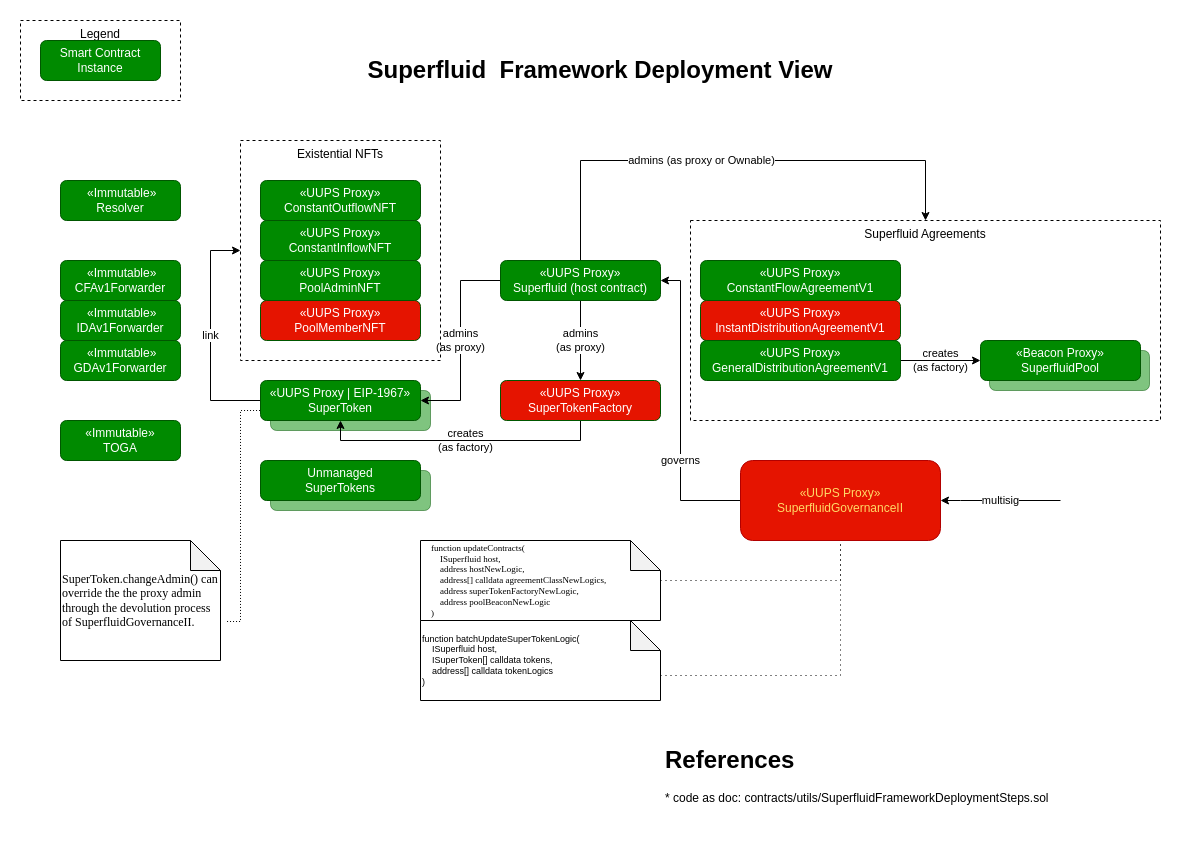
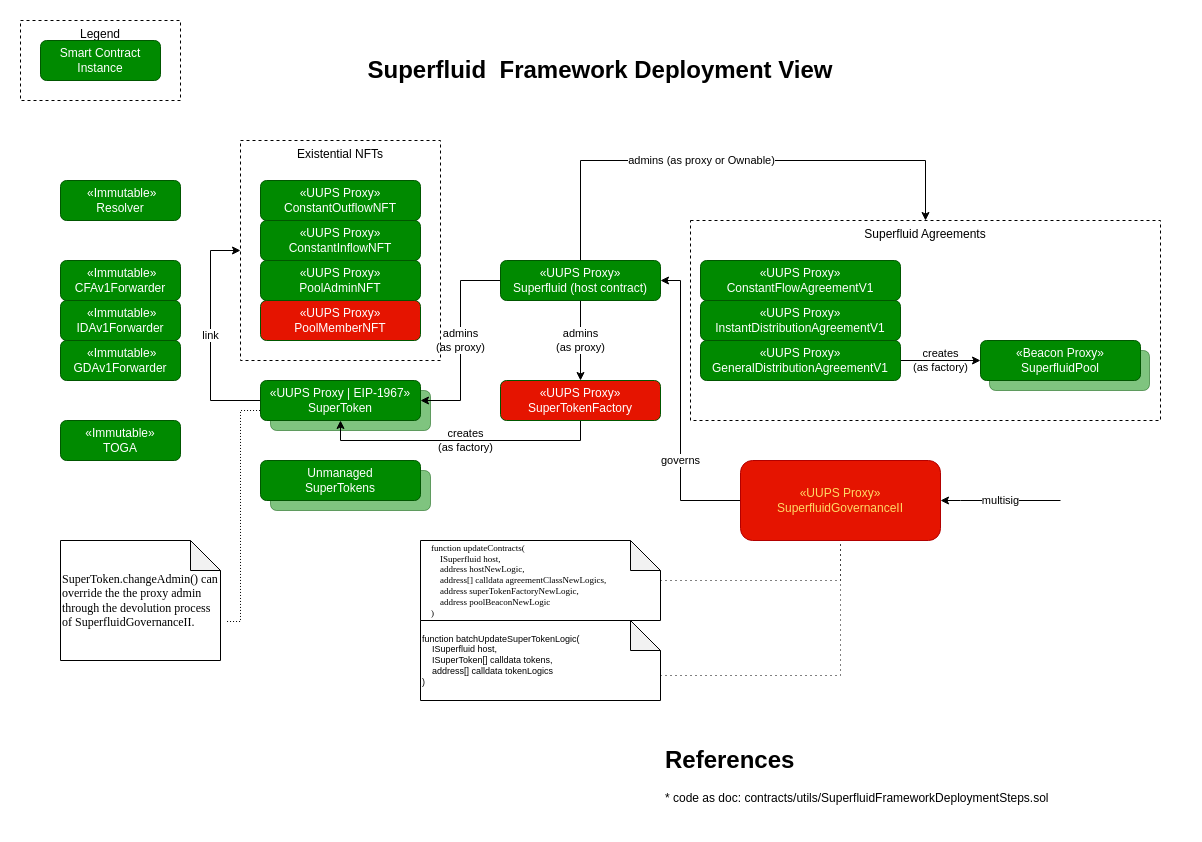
node "«UUPS Proxy» InstantDistributionAgreementV1": fillcolor #e51400 -> #008a00
